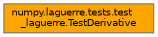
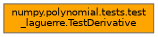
node "numpy.laguerre.tests.test _laguerre.TestDerivative": label "numpy.laguerre.tests.test _laguerre.TestDerivative" -> "numpy.polynomial.tests.test _laguerre.TestDerivative"
